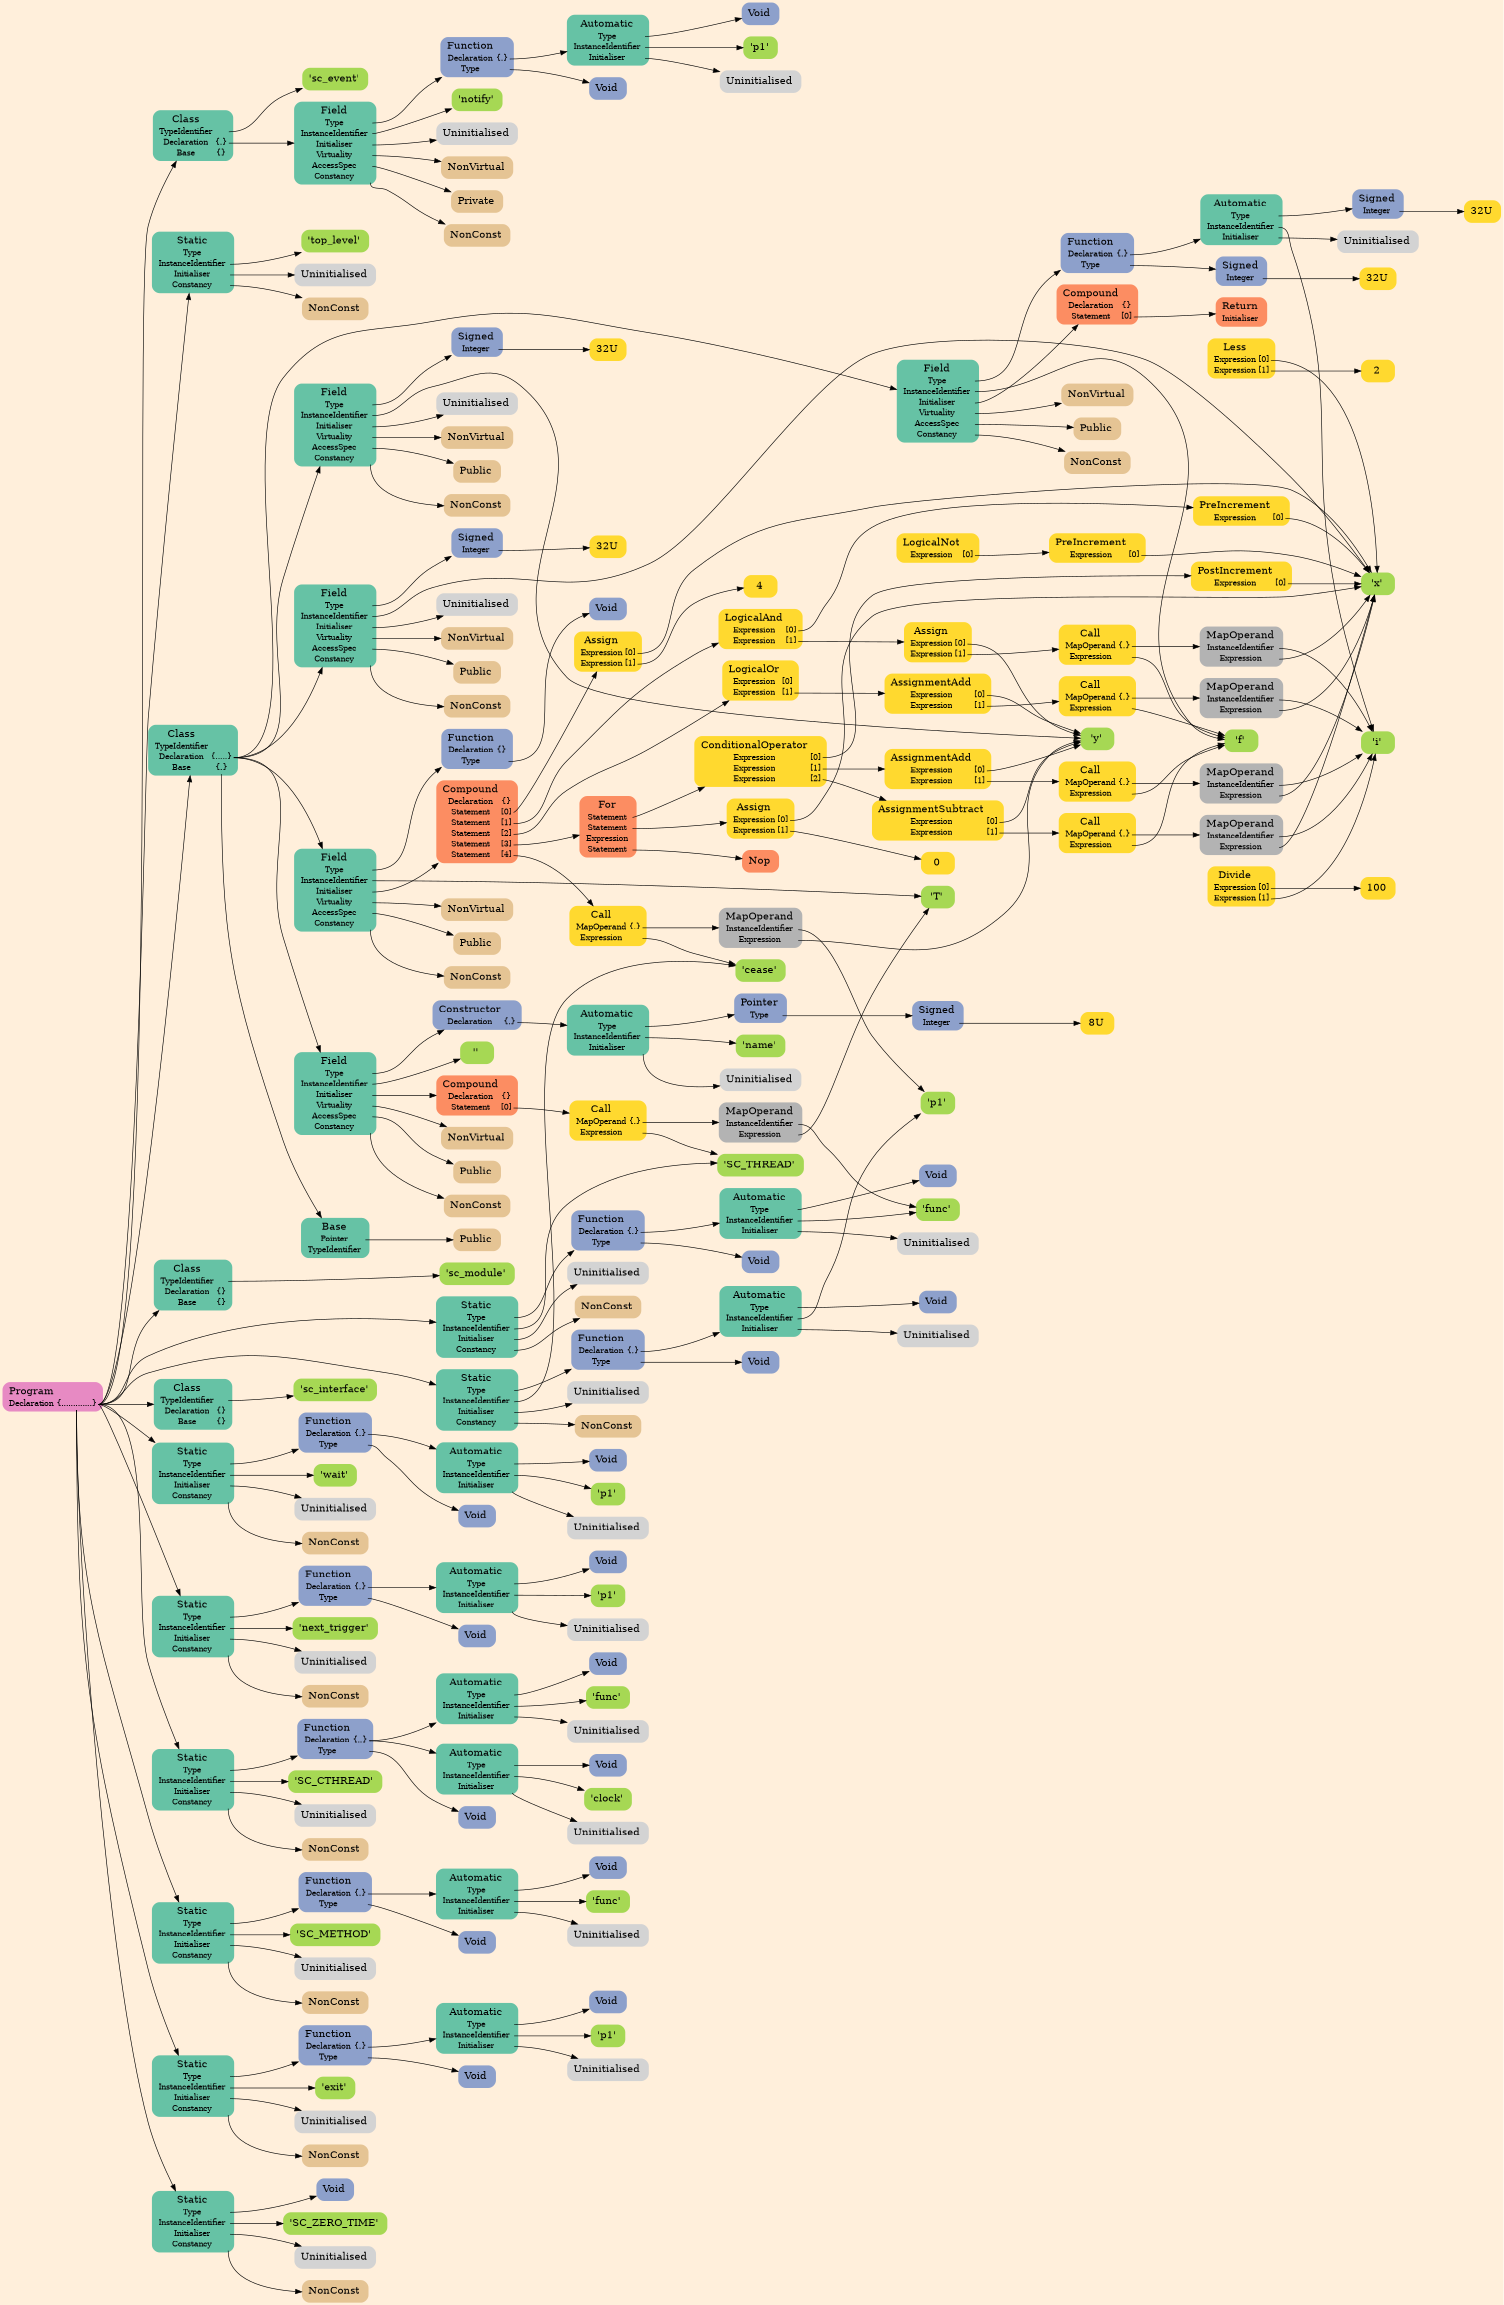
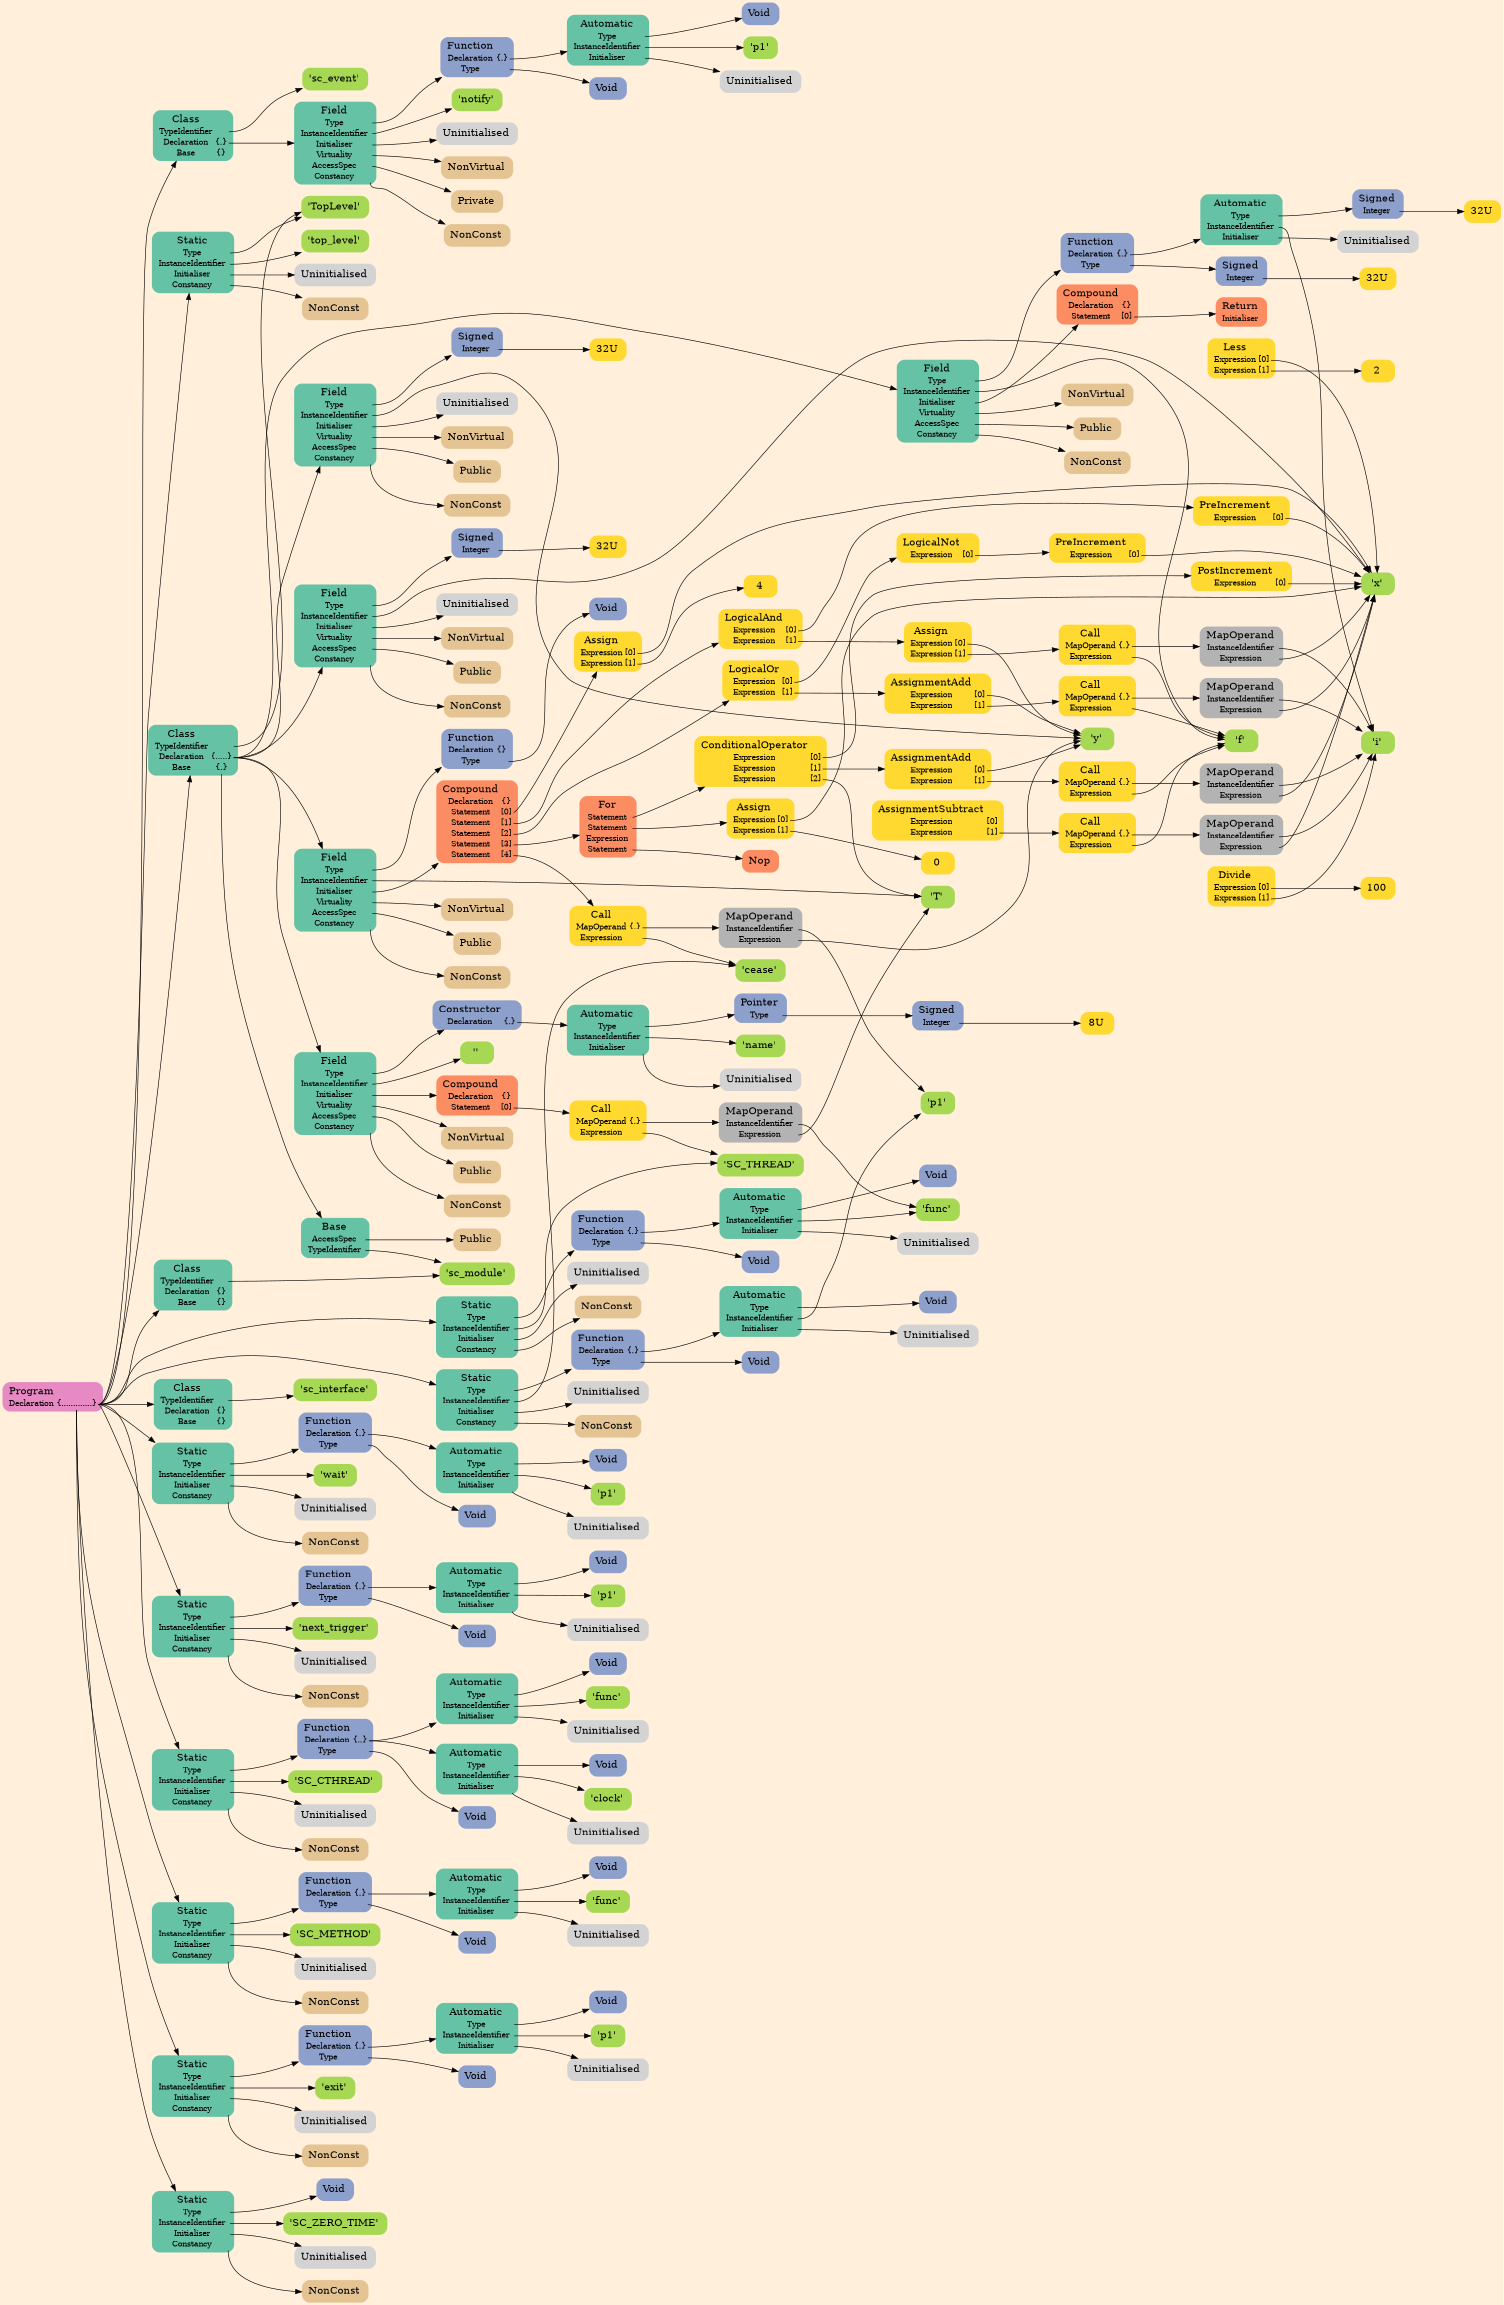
node "'TopLevel'": added
edge "LogicalOr" -> "LogicalNot": added
edge "ConditionalOperator" -> "AssignmentSubtract": now "ConditionalOperator" -> "'T'"
edge "AssignmentSubtract" -> "'y'": removed
node "Base": text "Pointer" -> "AccessSpec"
edge "Base" -> "'sc_module'": added
